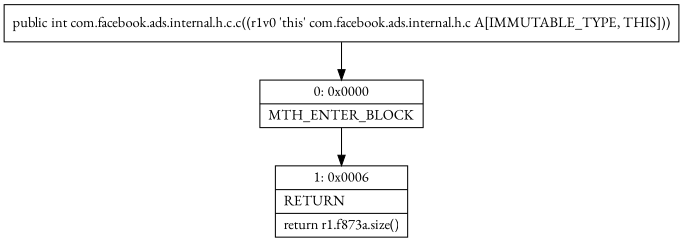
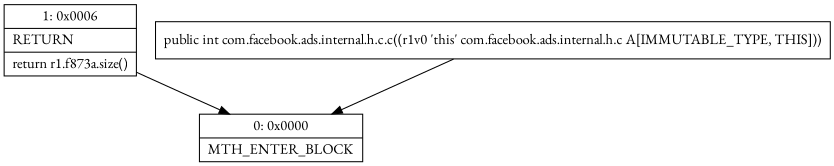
edge "0: 0x0000" -> "1: 0x0006": reversed
